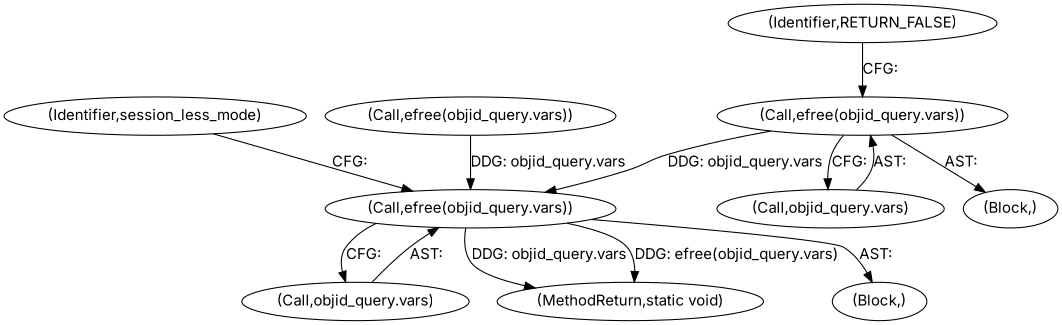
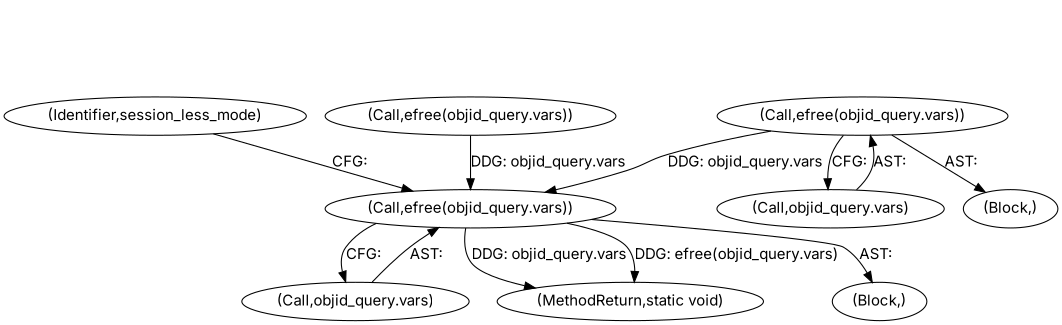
node "(Identifier,RETURN_FALSE)": removed
